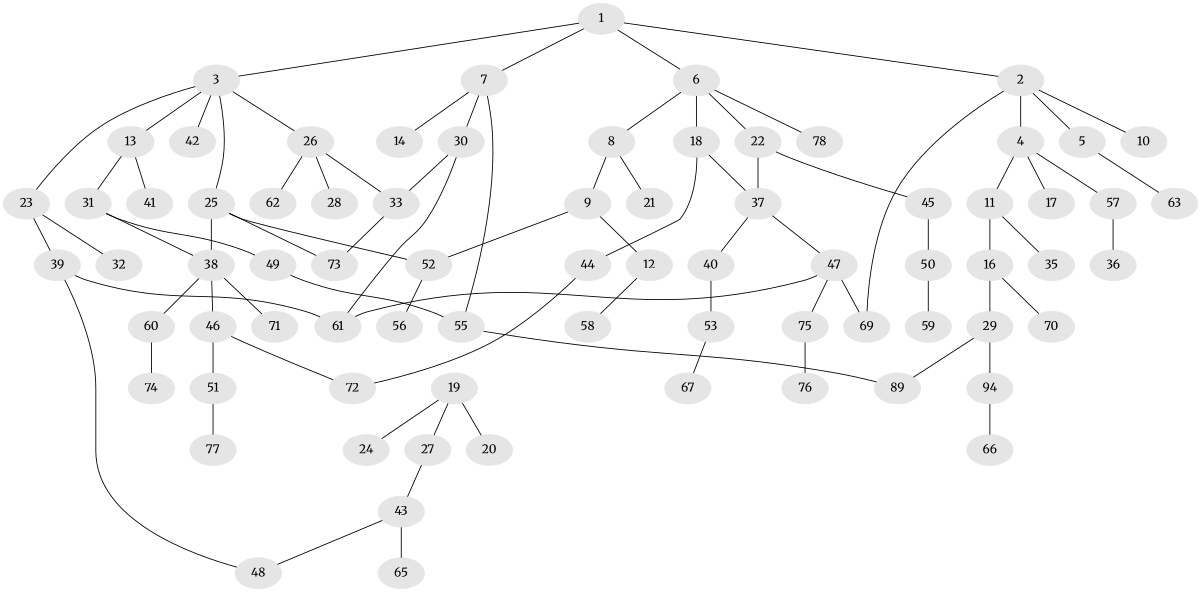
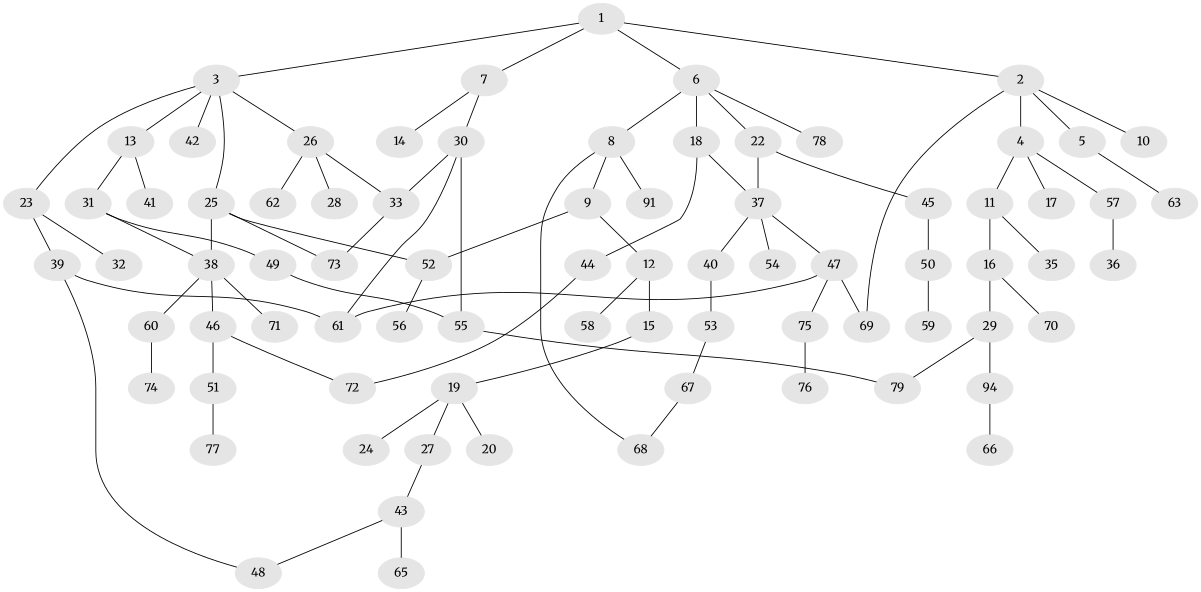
node "21": label "21" -> "91"
edge "7" -- "55": now "30" -- "55"
node "54": added
node "15": added
node "89": label "89" -> "79"
node "68": added
